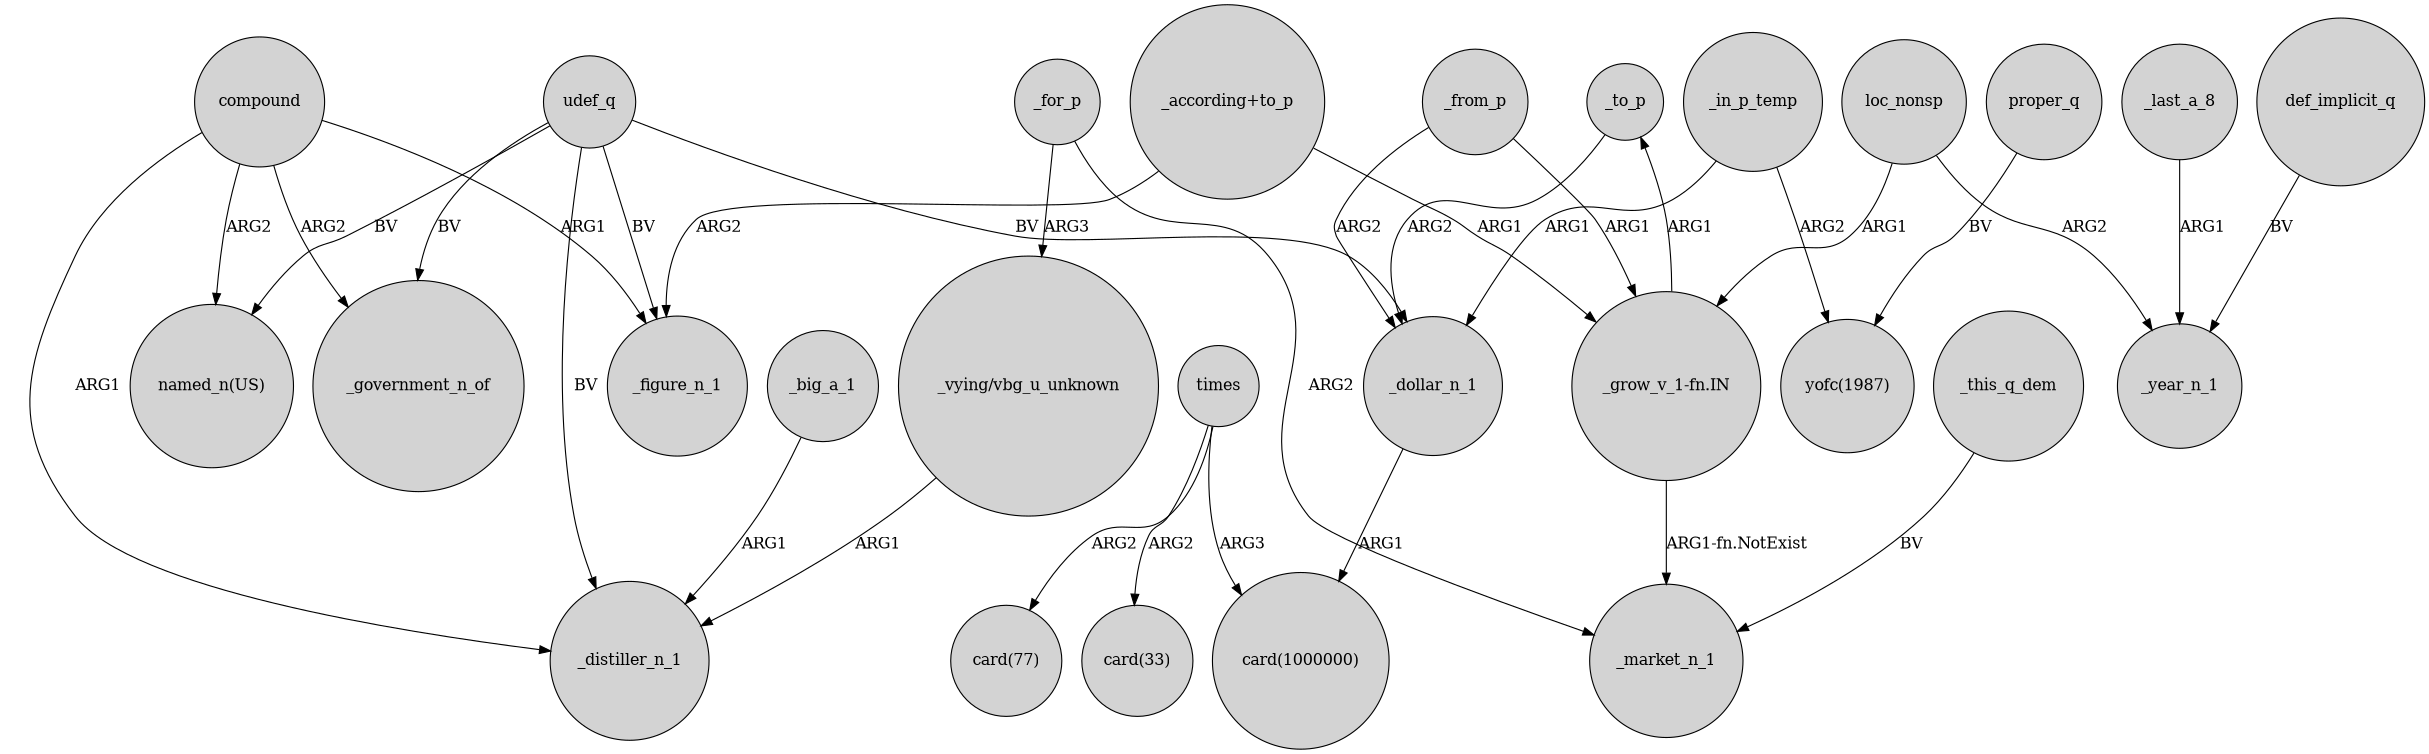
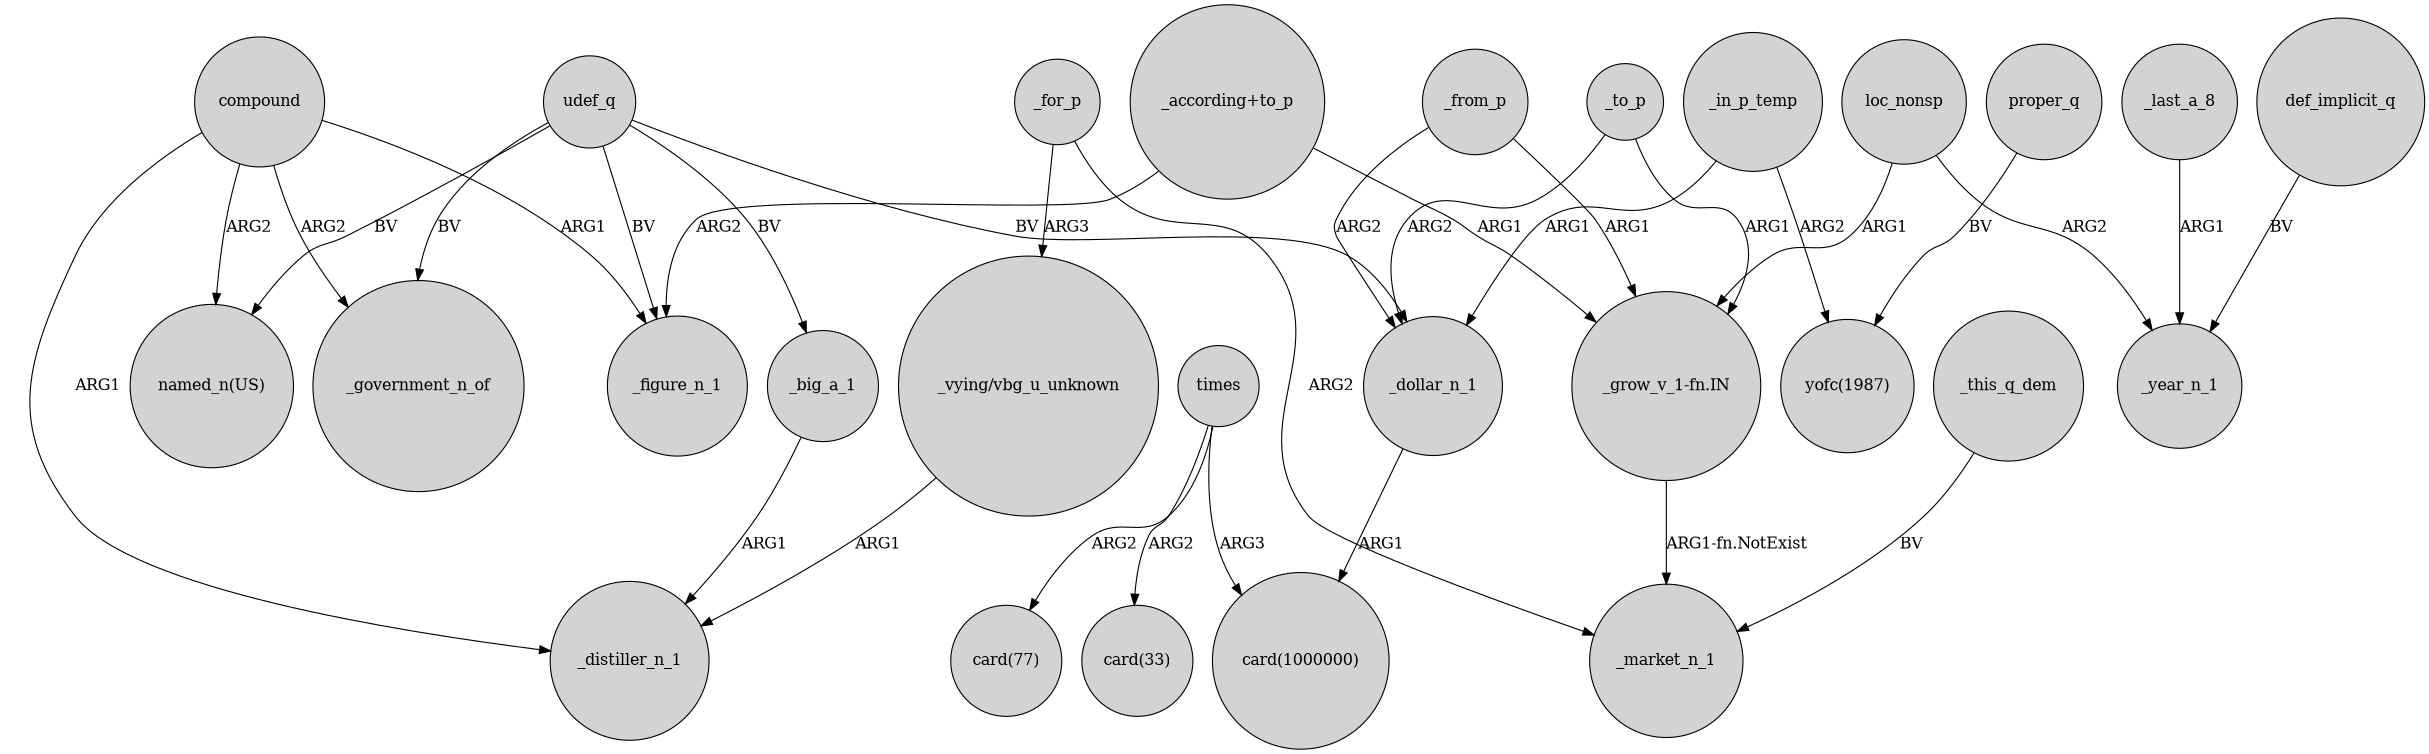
edge "_grow_v_1-fn.IN" -> "_to_p": reversed
edge "udef_q" -> "_distiller_n_1": now "udef_q" -> "_big_a_1"
